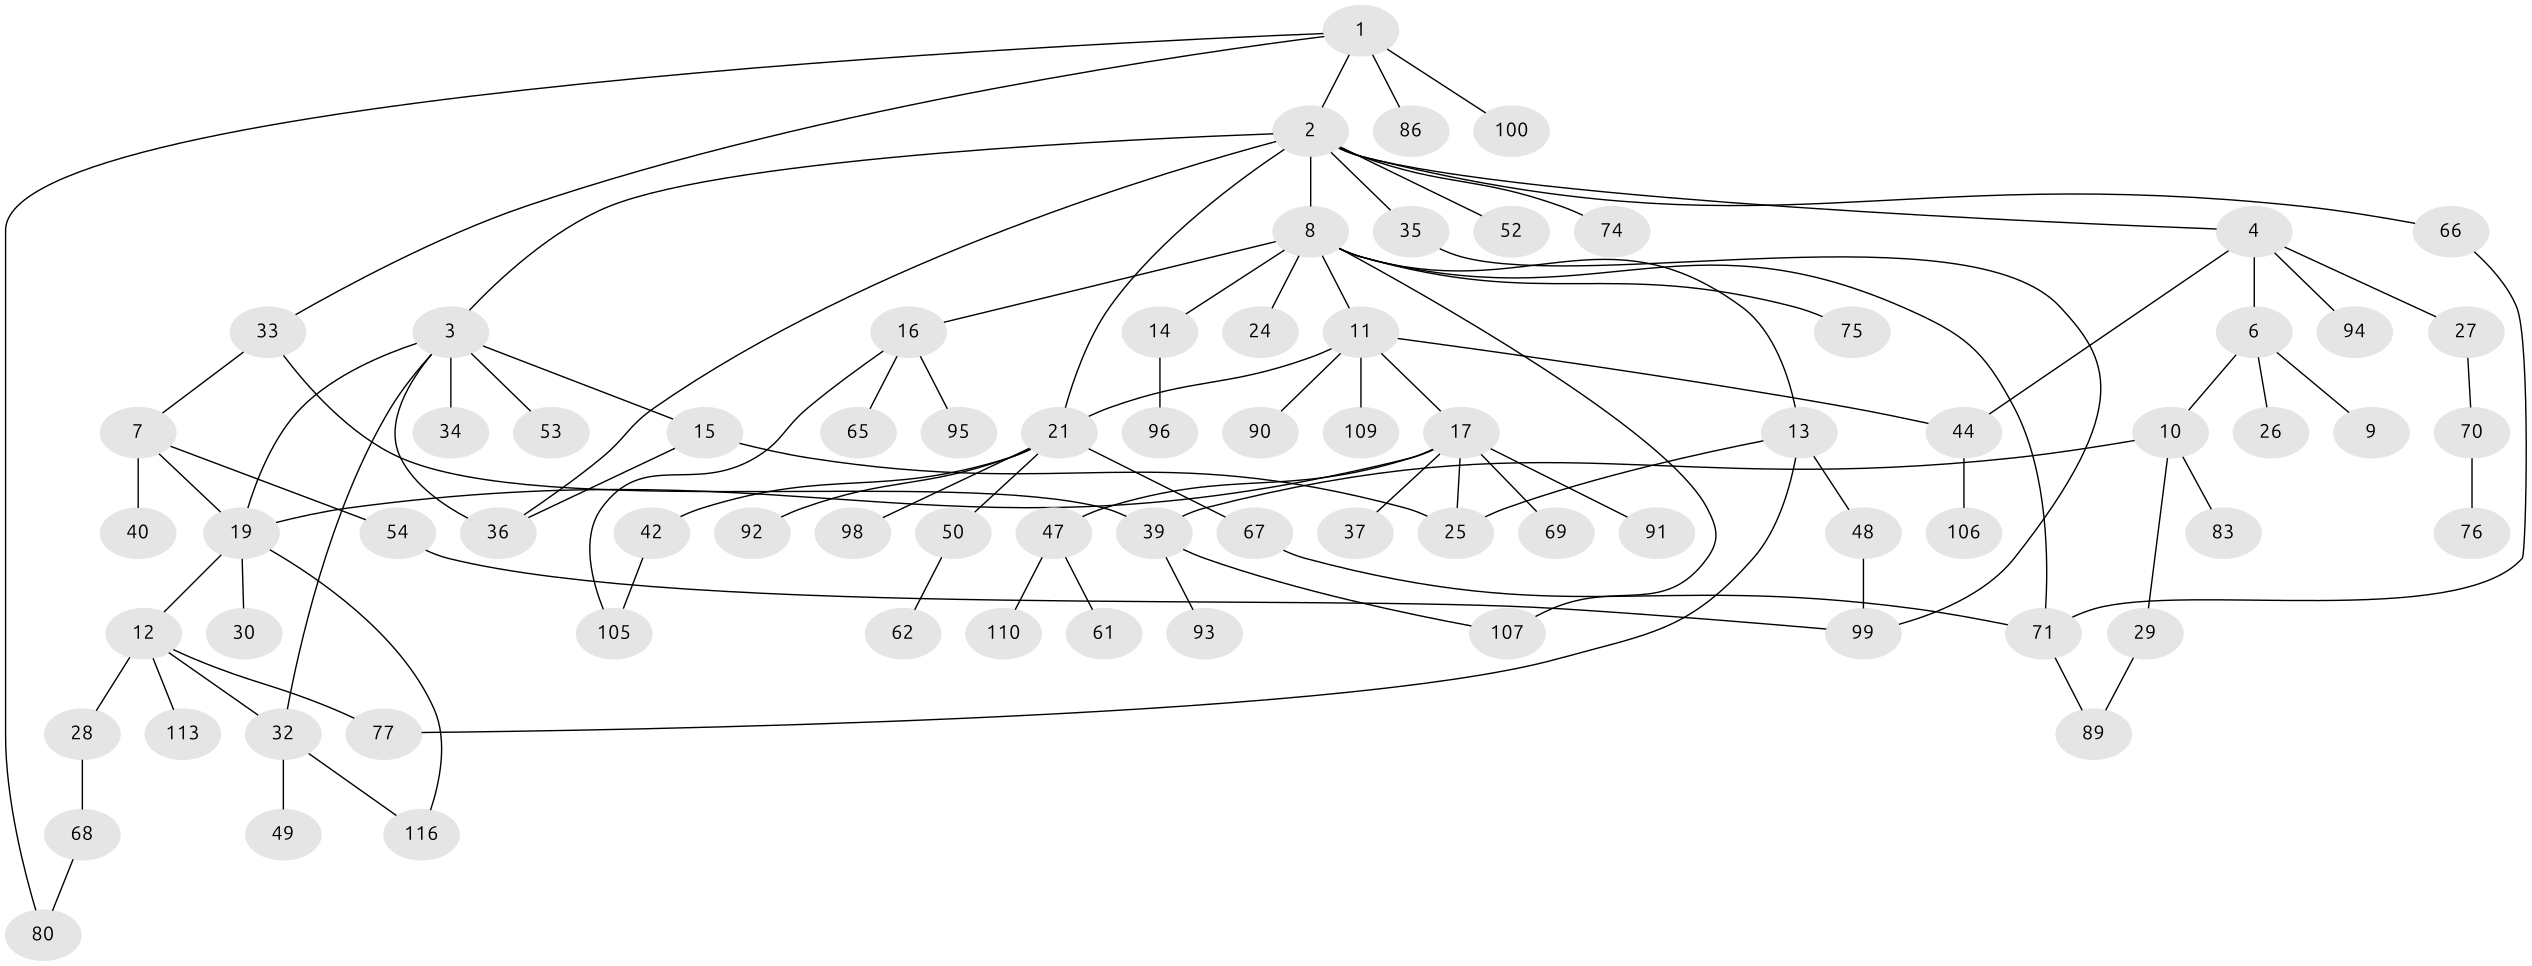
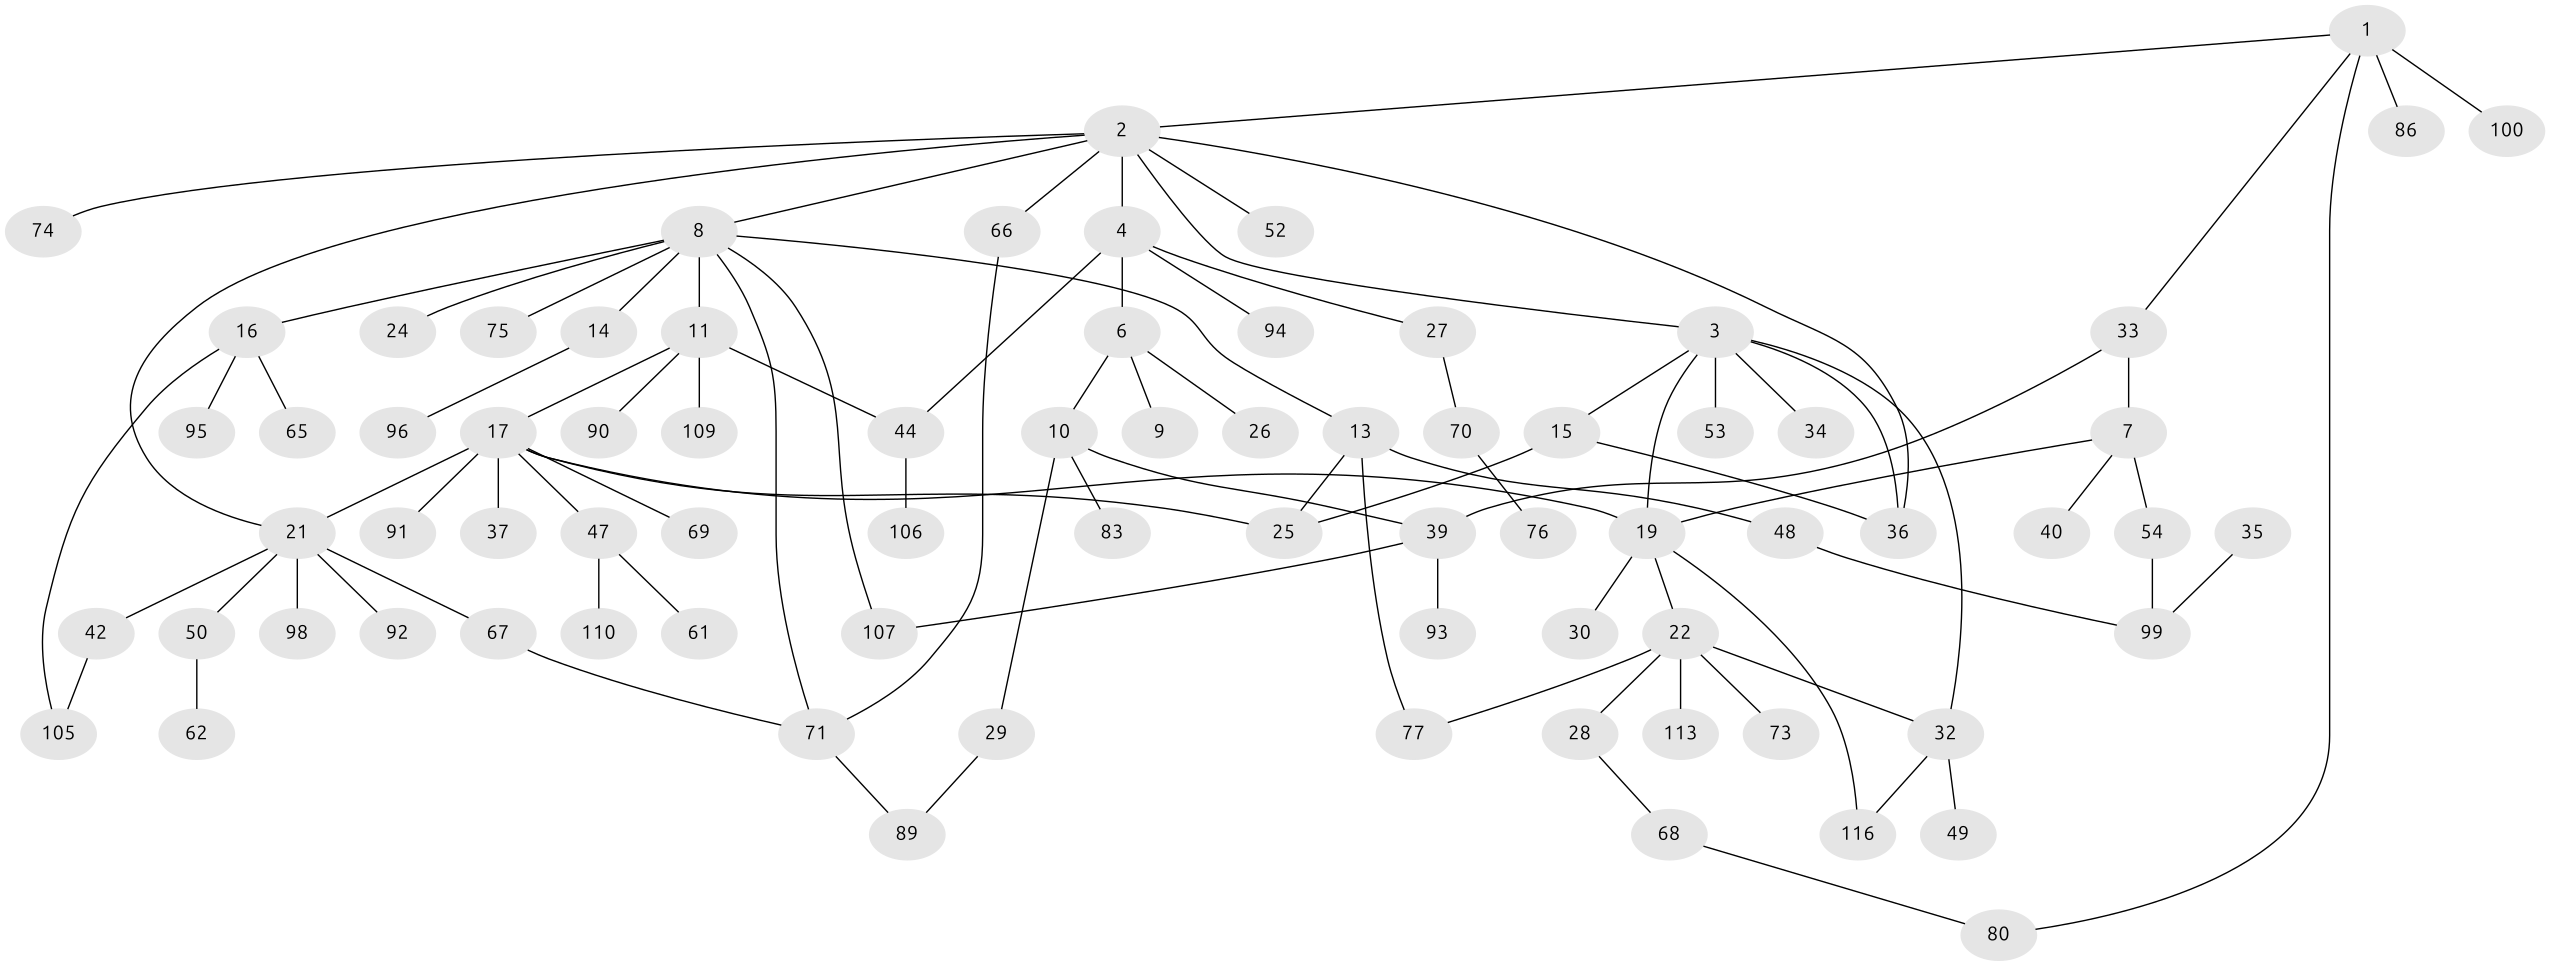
edge "2" -- "35": removed
edge "11" -- "21": now "17" -- "21"
node "12": label "12" -> "22"
node "73": added
